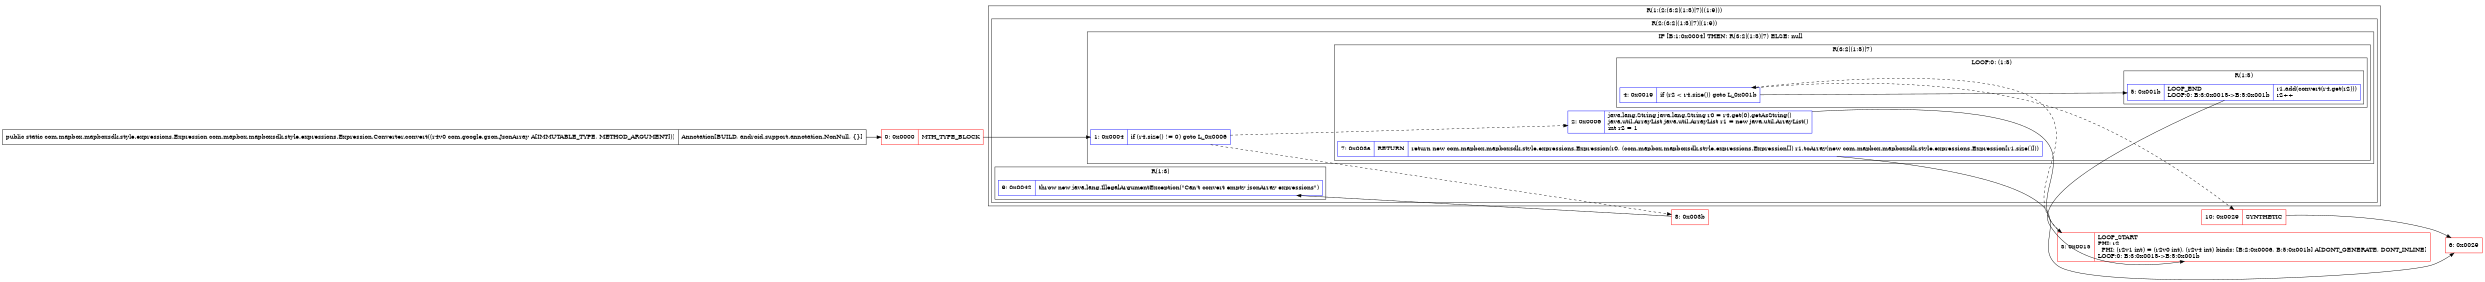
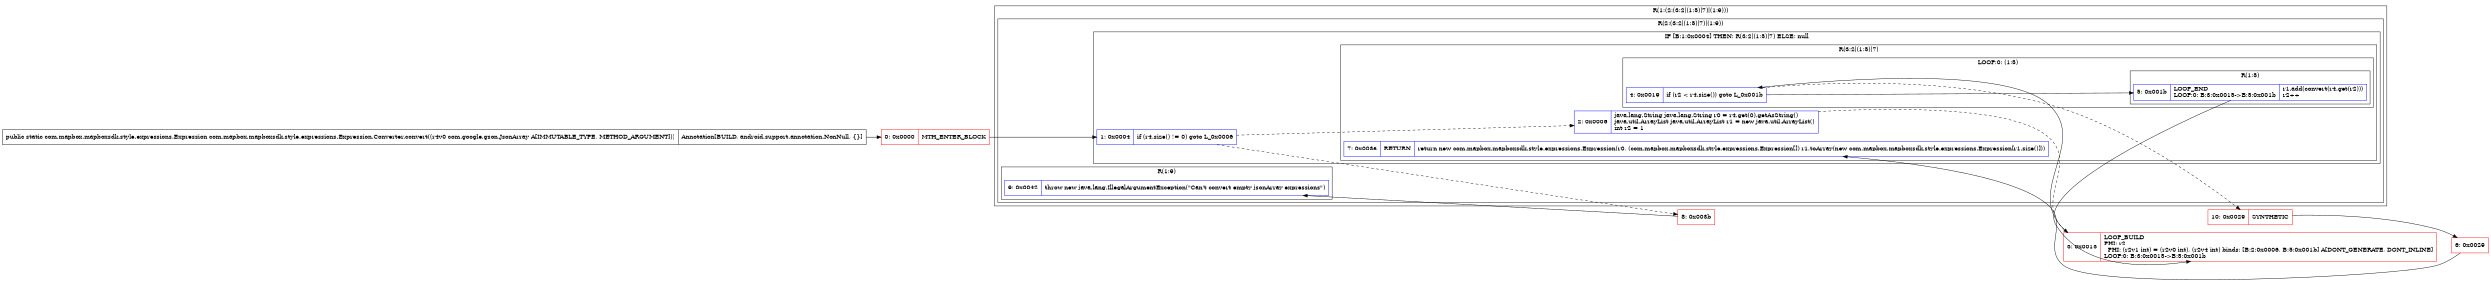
edge "3: 0x0015" -> "4: 0x0019": style dashed -> solid
edge "2: 0x0006" -> "3: 0x0015": style solid -> dashed
node "0: 0x0000": text "MTH_TYPE_BLOCK" -> "MTH_ENTER_BLOCK"
cluster "R(1:3)": label "R(1:3)" -> "R(1:9)"
node "3: 0x0015": text "LOOP_START" -> "LOOP_BUILD"
edge "7: 0x003a" -> "6: 0x0029": reversed
